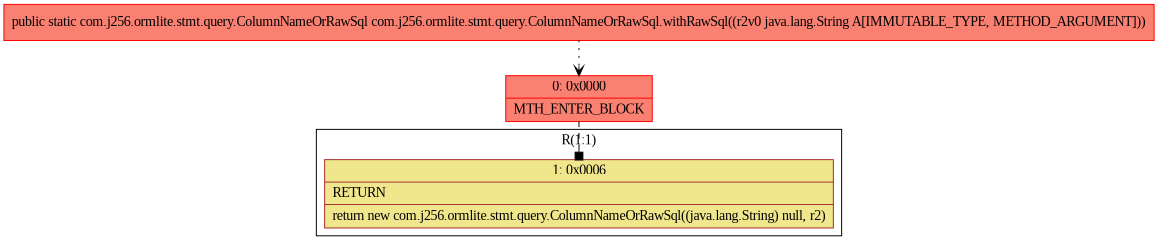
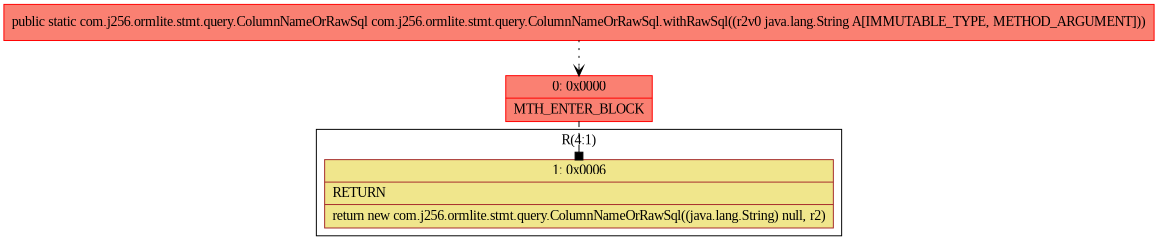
cluster "R(1:1)": label "R(1:1)" -> "R(4:1)"
